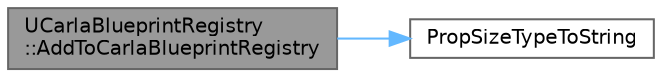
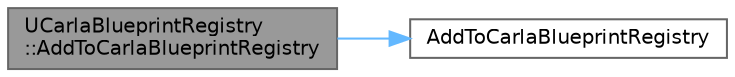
node "PropSizeTypeToString": label "PropSizeTypeToString" -> "AddToCarlaBlueprintRegistry"
